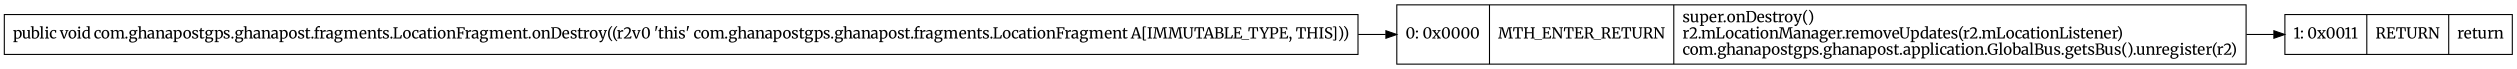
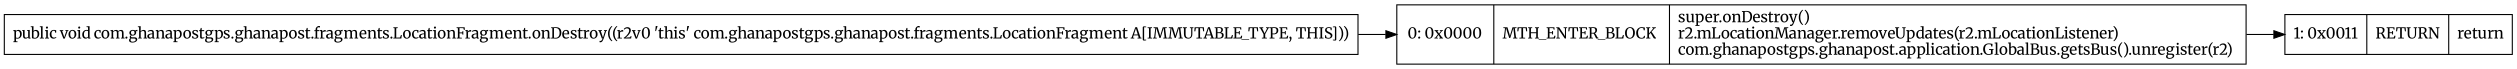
node "0: 0x0000": text "MTH_ENTER_RETURN" -> "MTH_ENTER_BLOCK"
